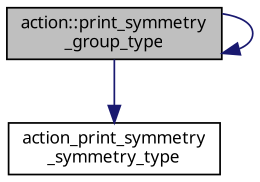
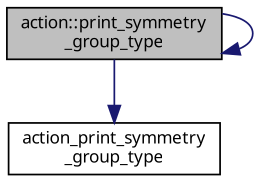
node "action_print_symmetry _symmetry_type": label "action_print_symmetry _symmetry_type" -> "action_print_symmetry _group_type"
